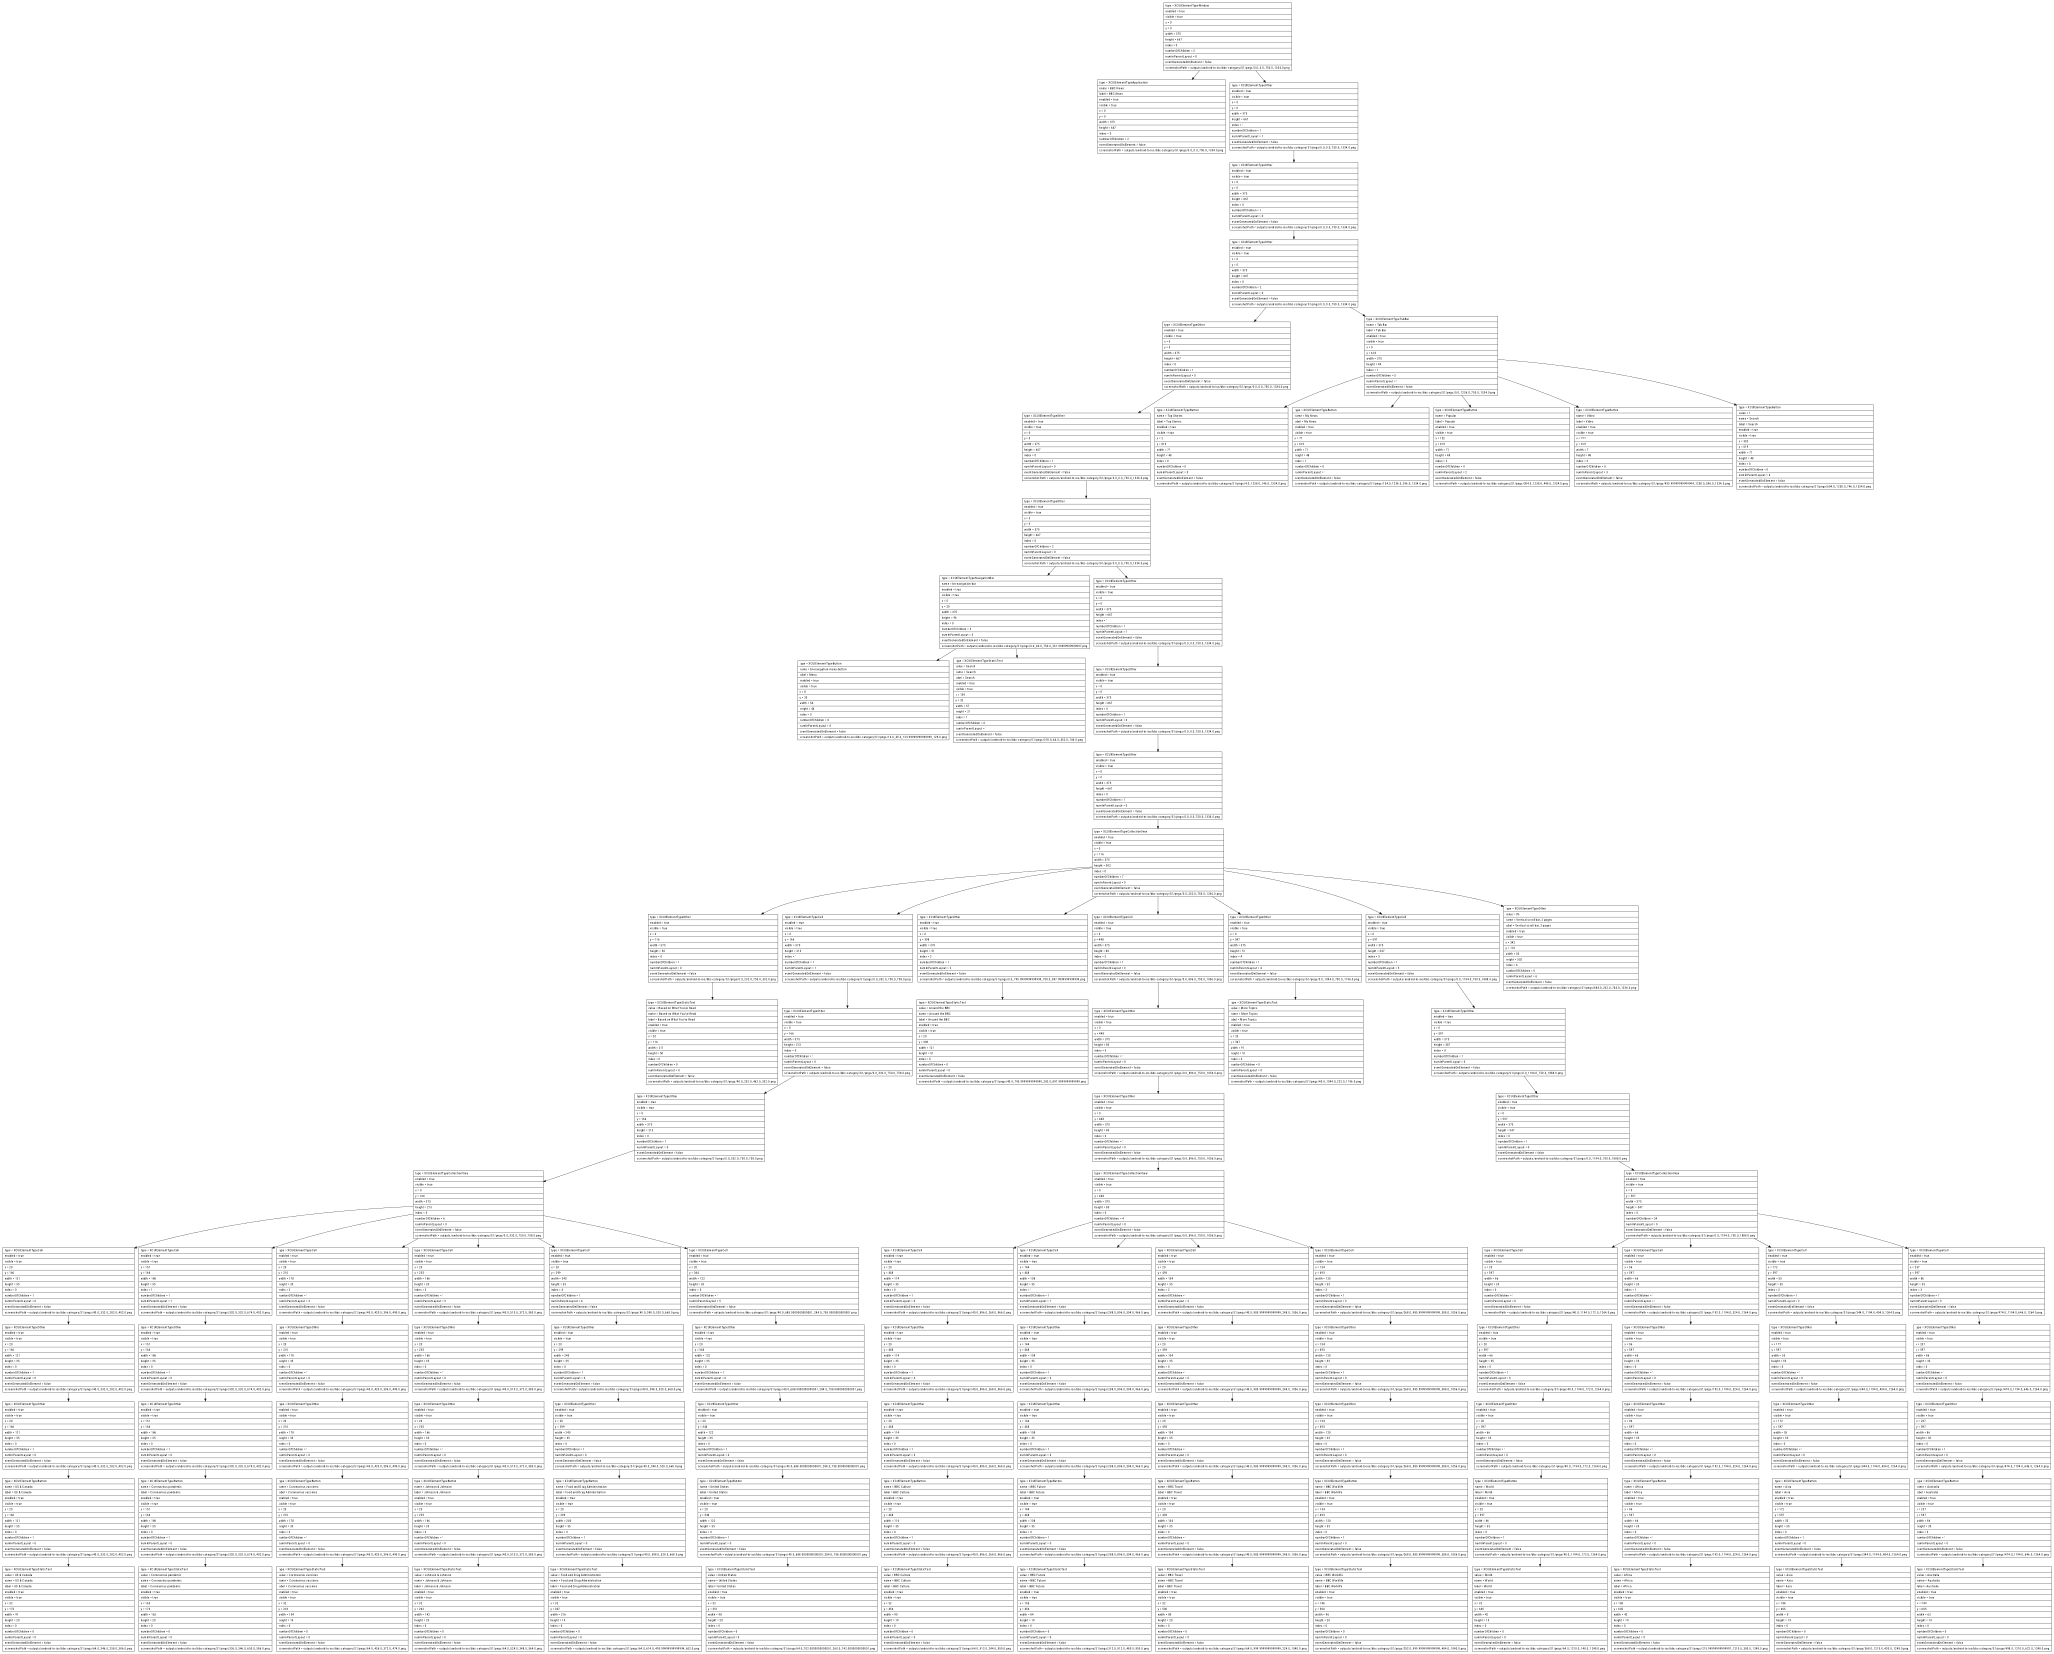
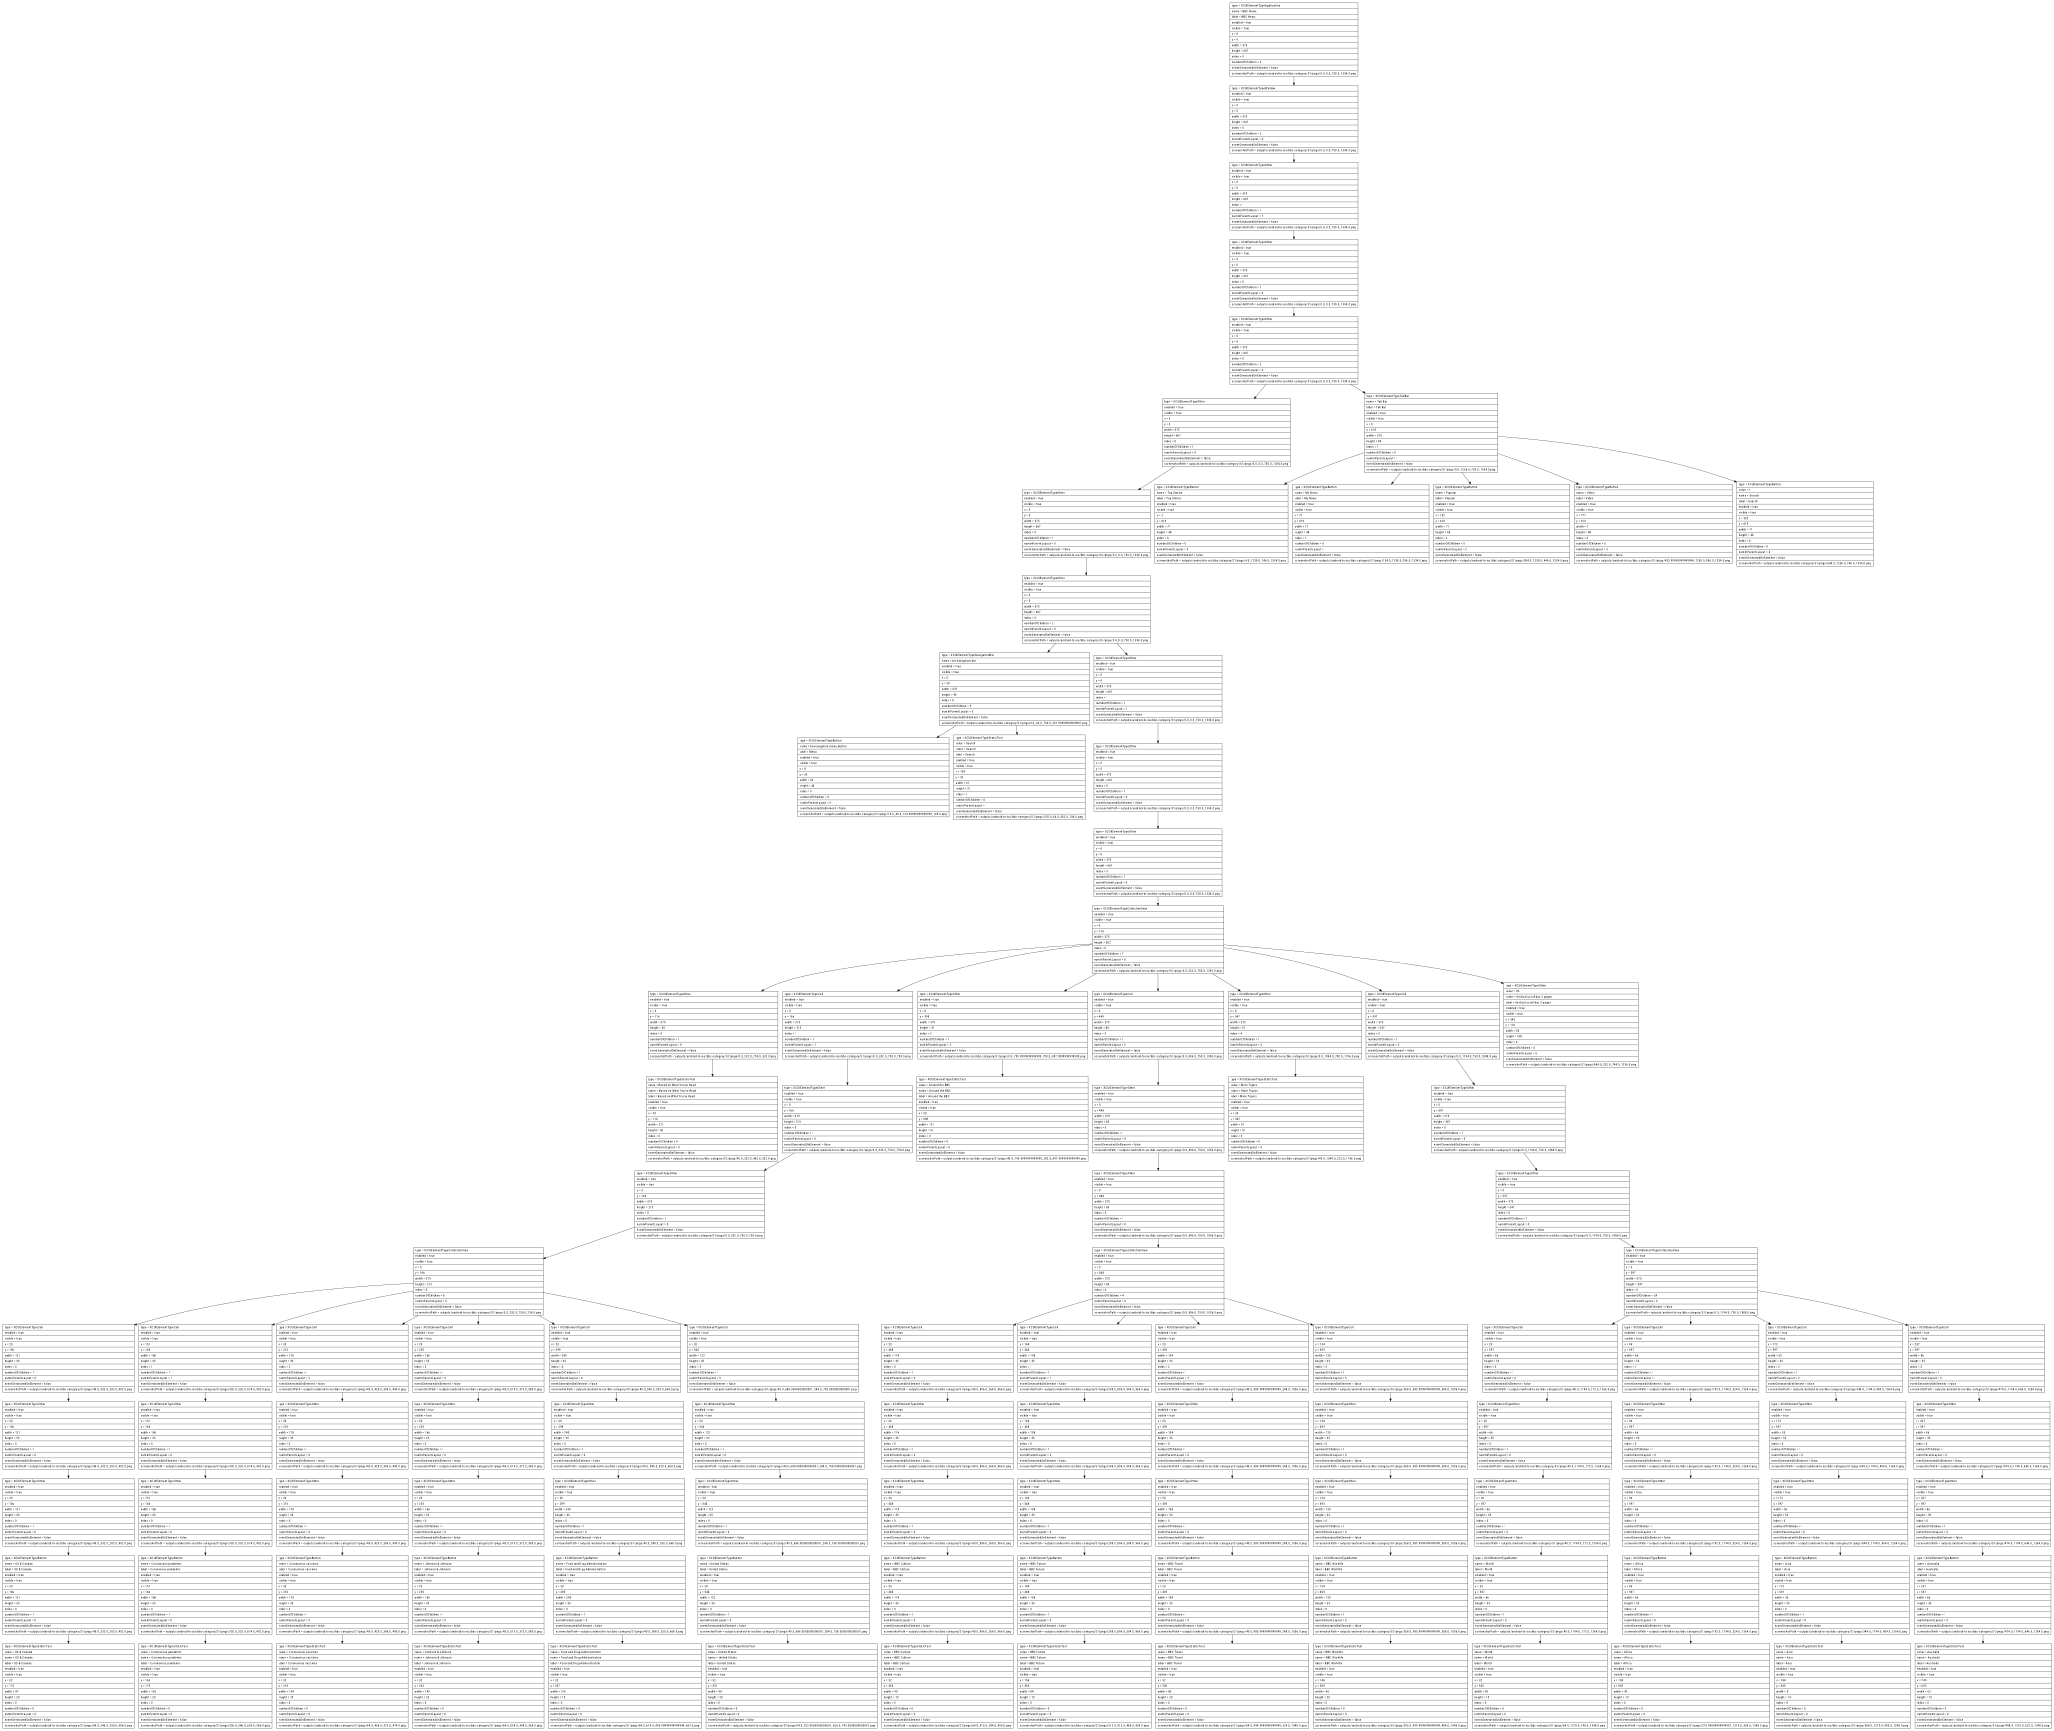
edge "type = XCUIElementTypeWindow" -> "type = XCUIElementTypeApplication": reversed
